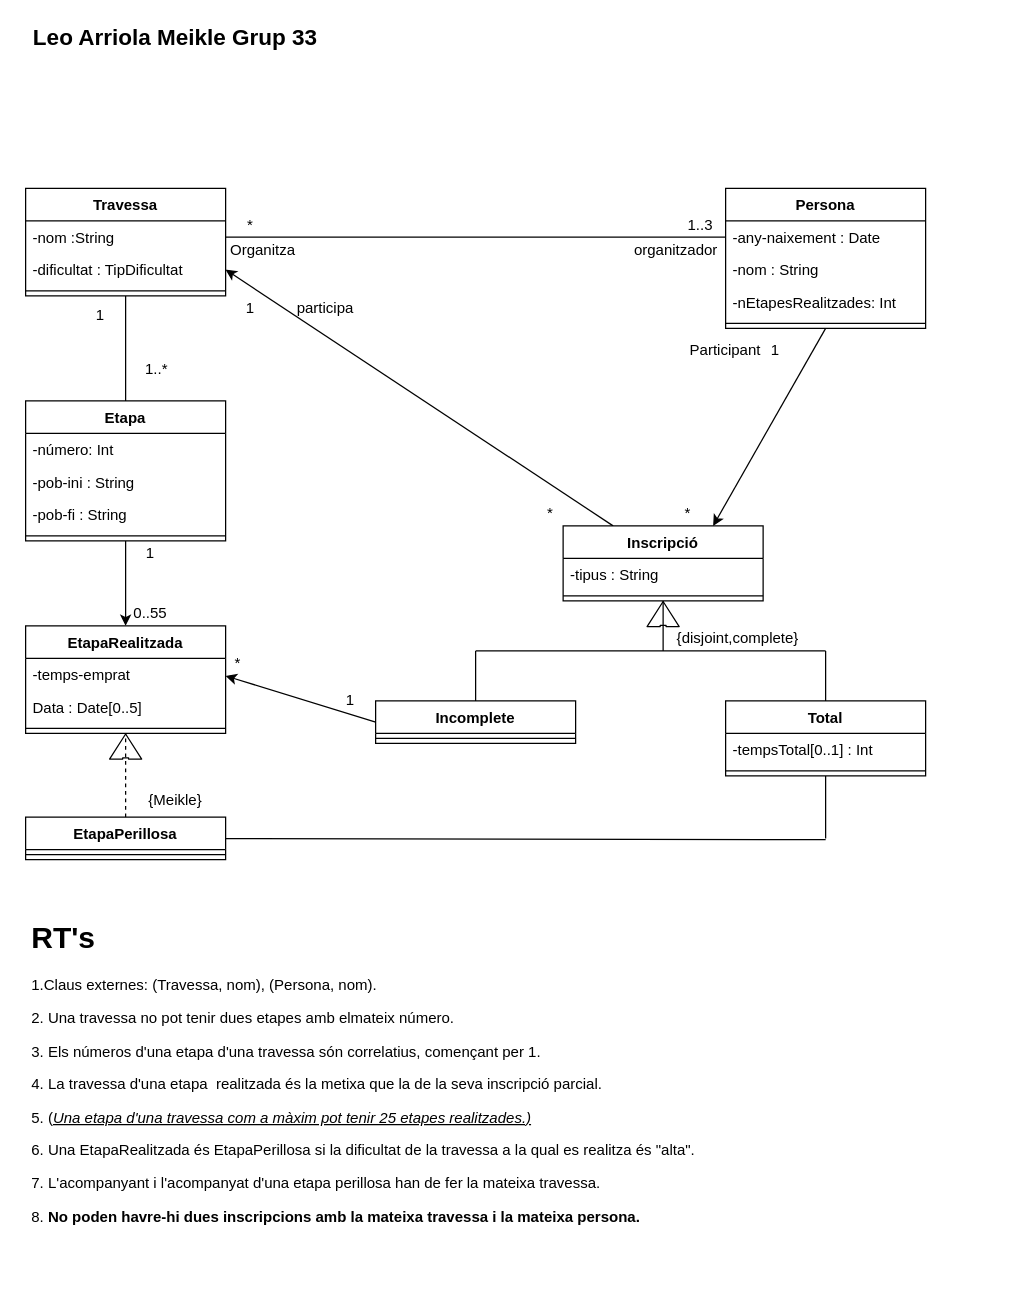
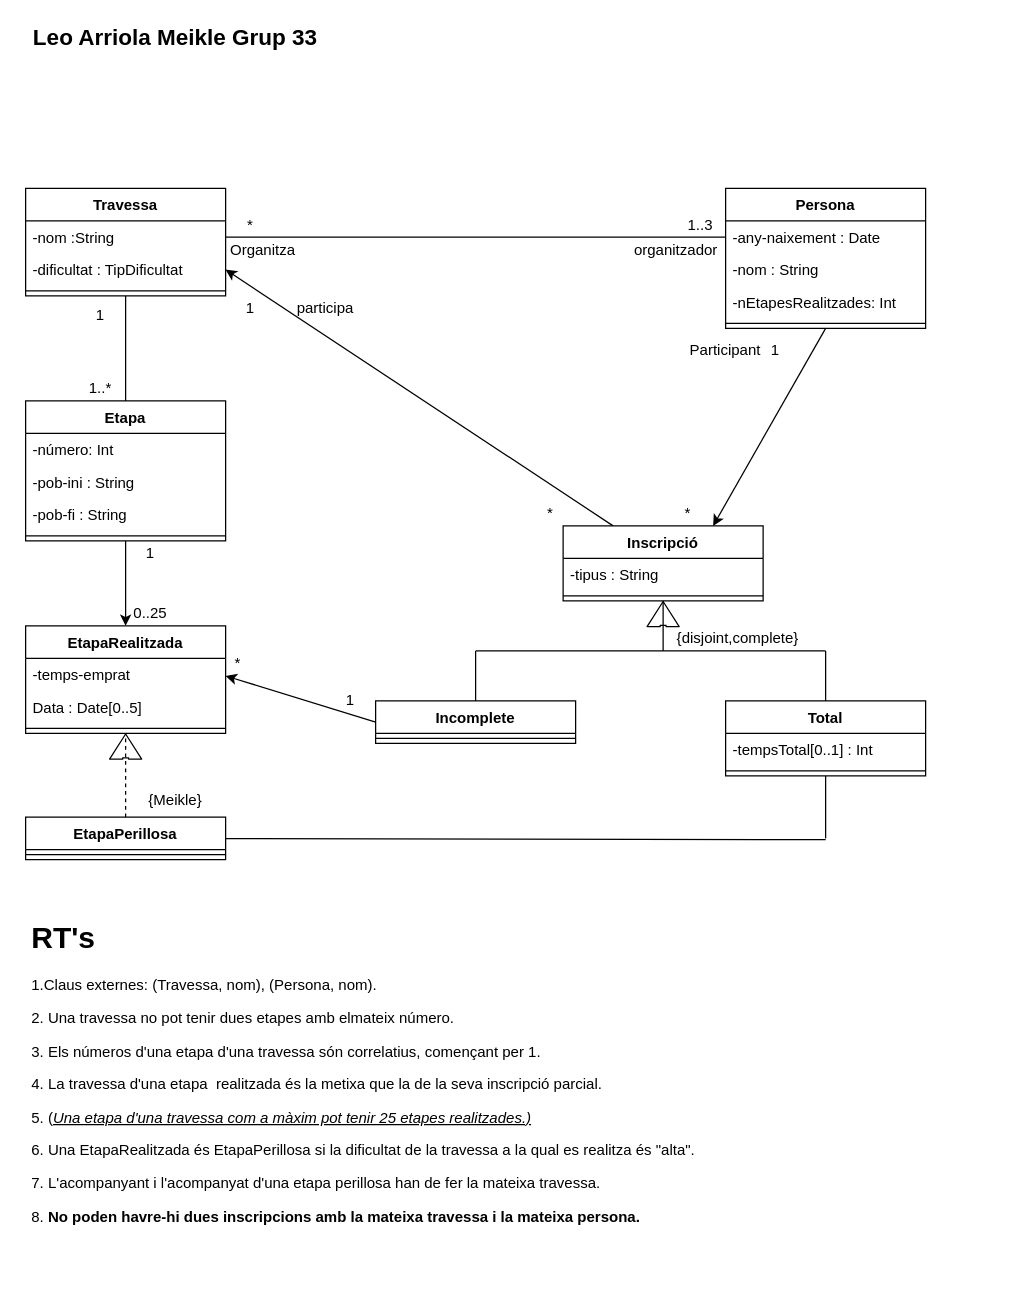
node "1..*": moved (157, 369) -> (101, 388)
node "0..55": label "0..55" -> "0..25"
